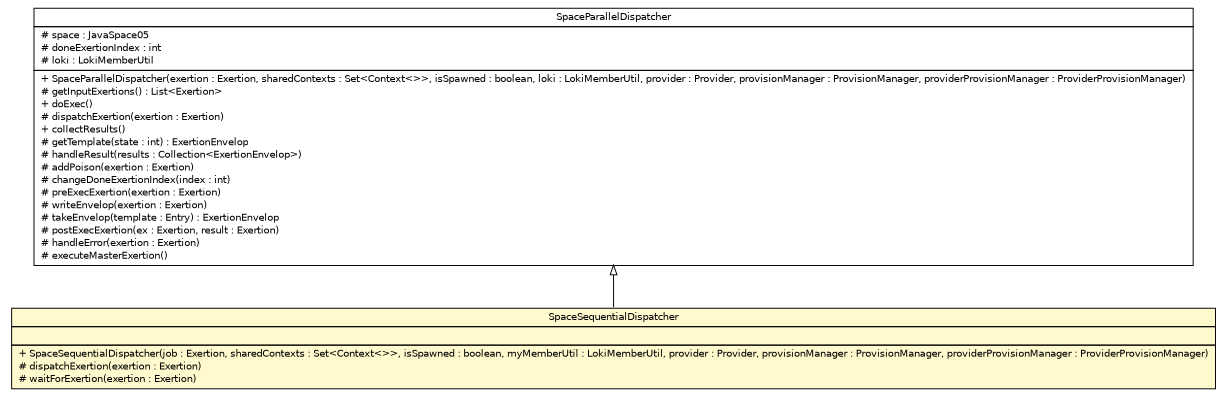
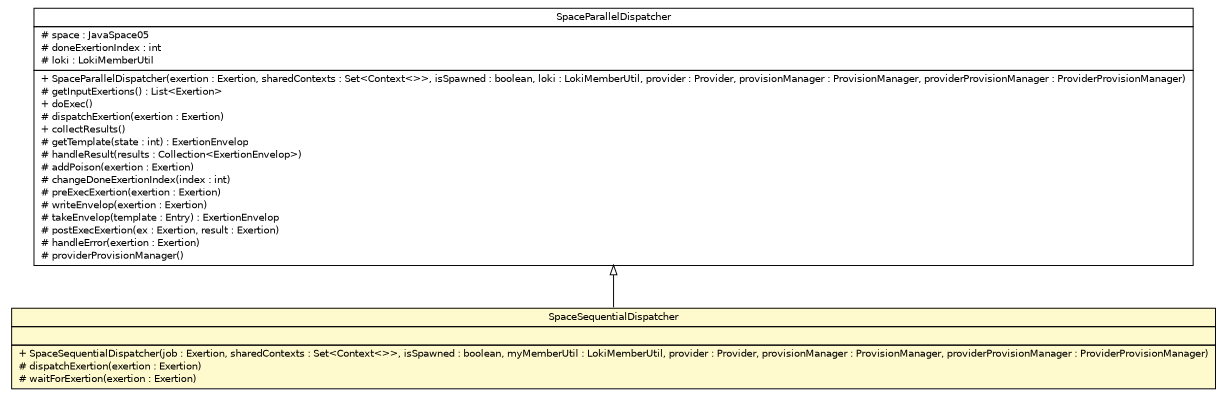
node "SpaceParallelDispatcher": text "# executeMasterExertion()" -> "# providerProvisionManager()"
